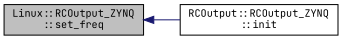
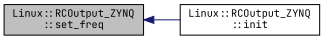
node "RCOutput::RCOutput_ZYNQ ::init": label "RCOutput::RCOutput_ZYNQ ::init" -> "Linux::RCOutput_ZYNQ ::init"
